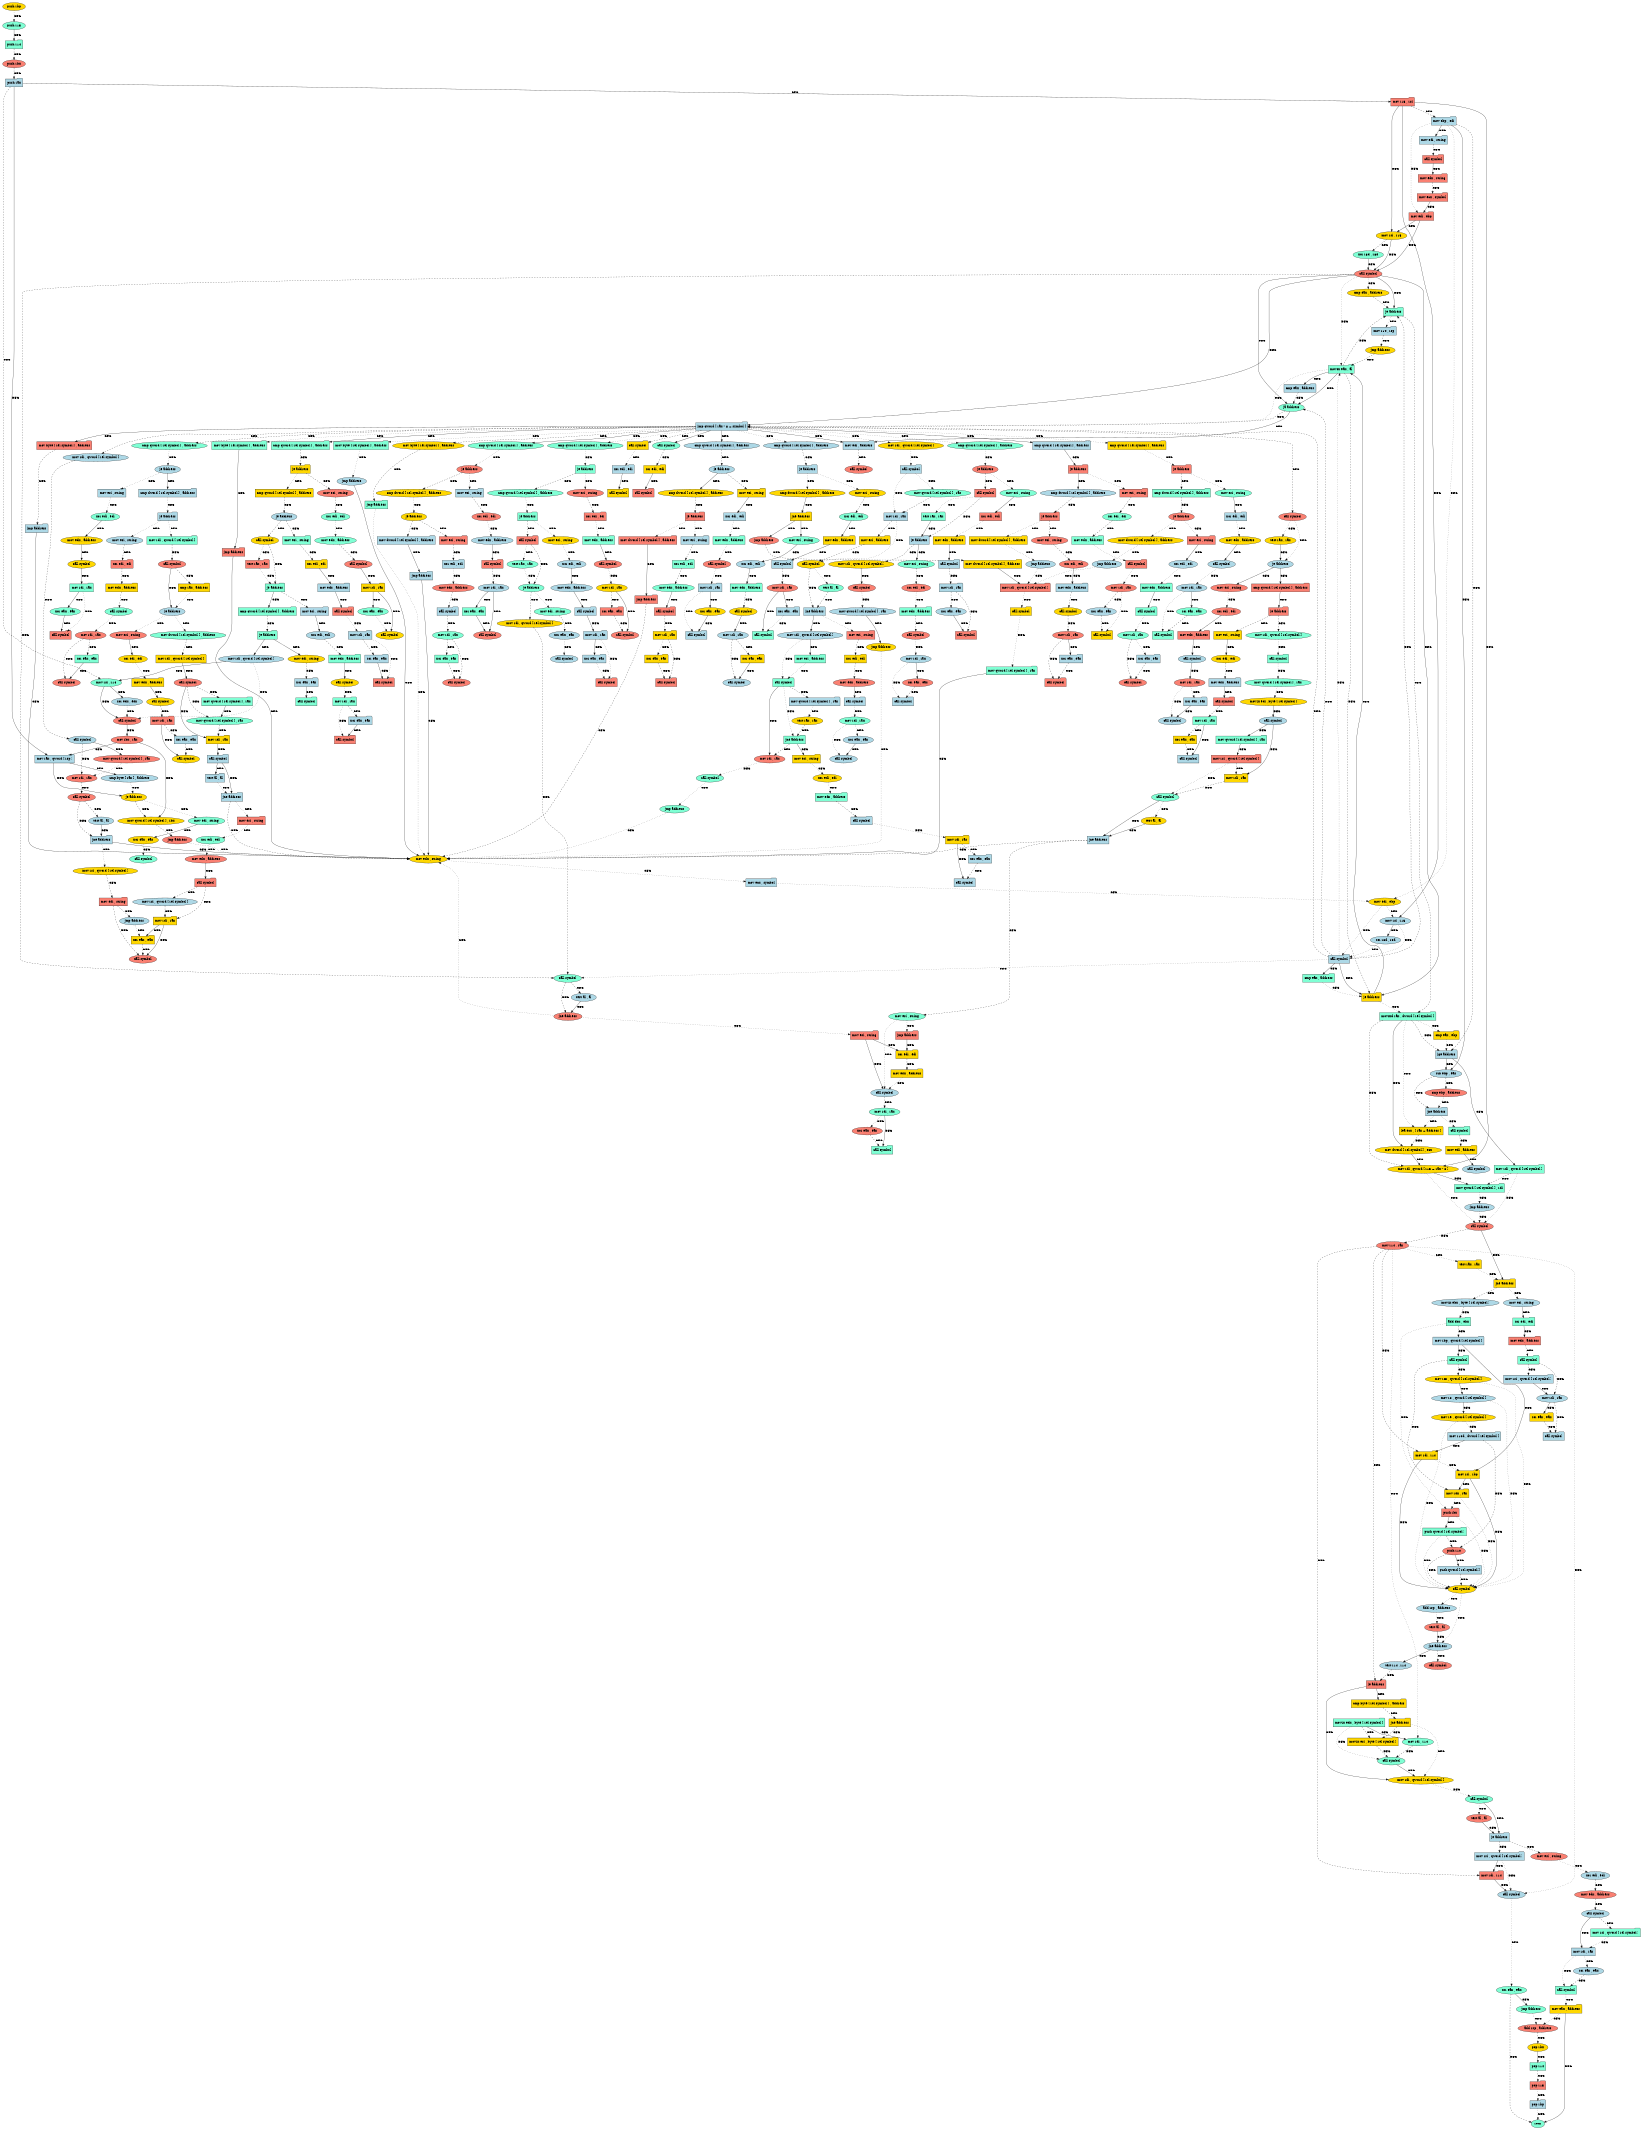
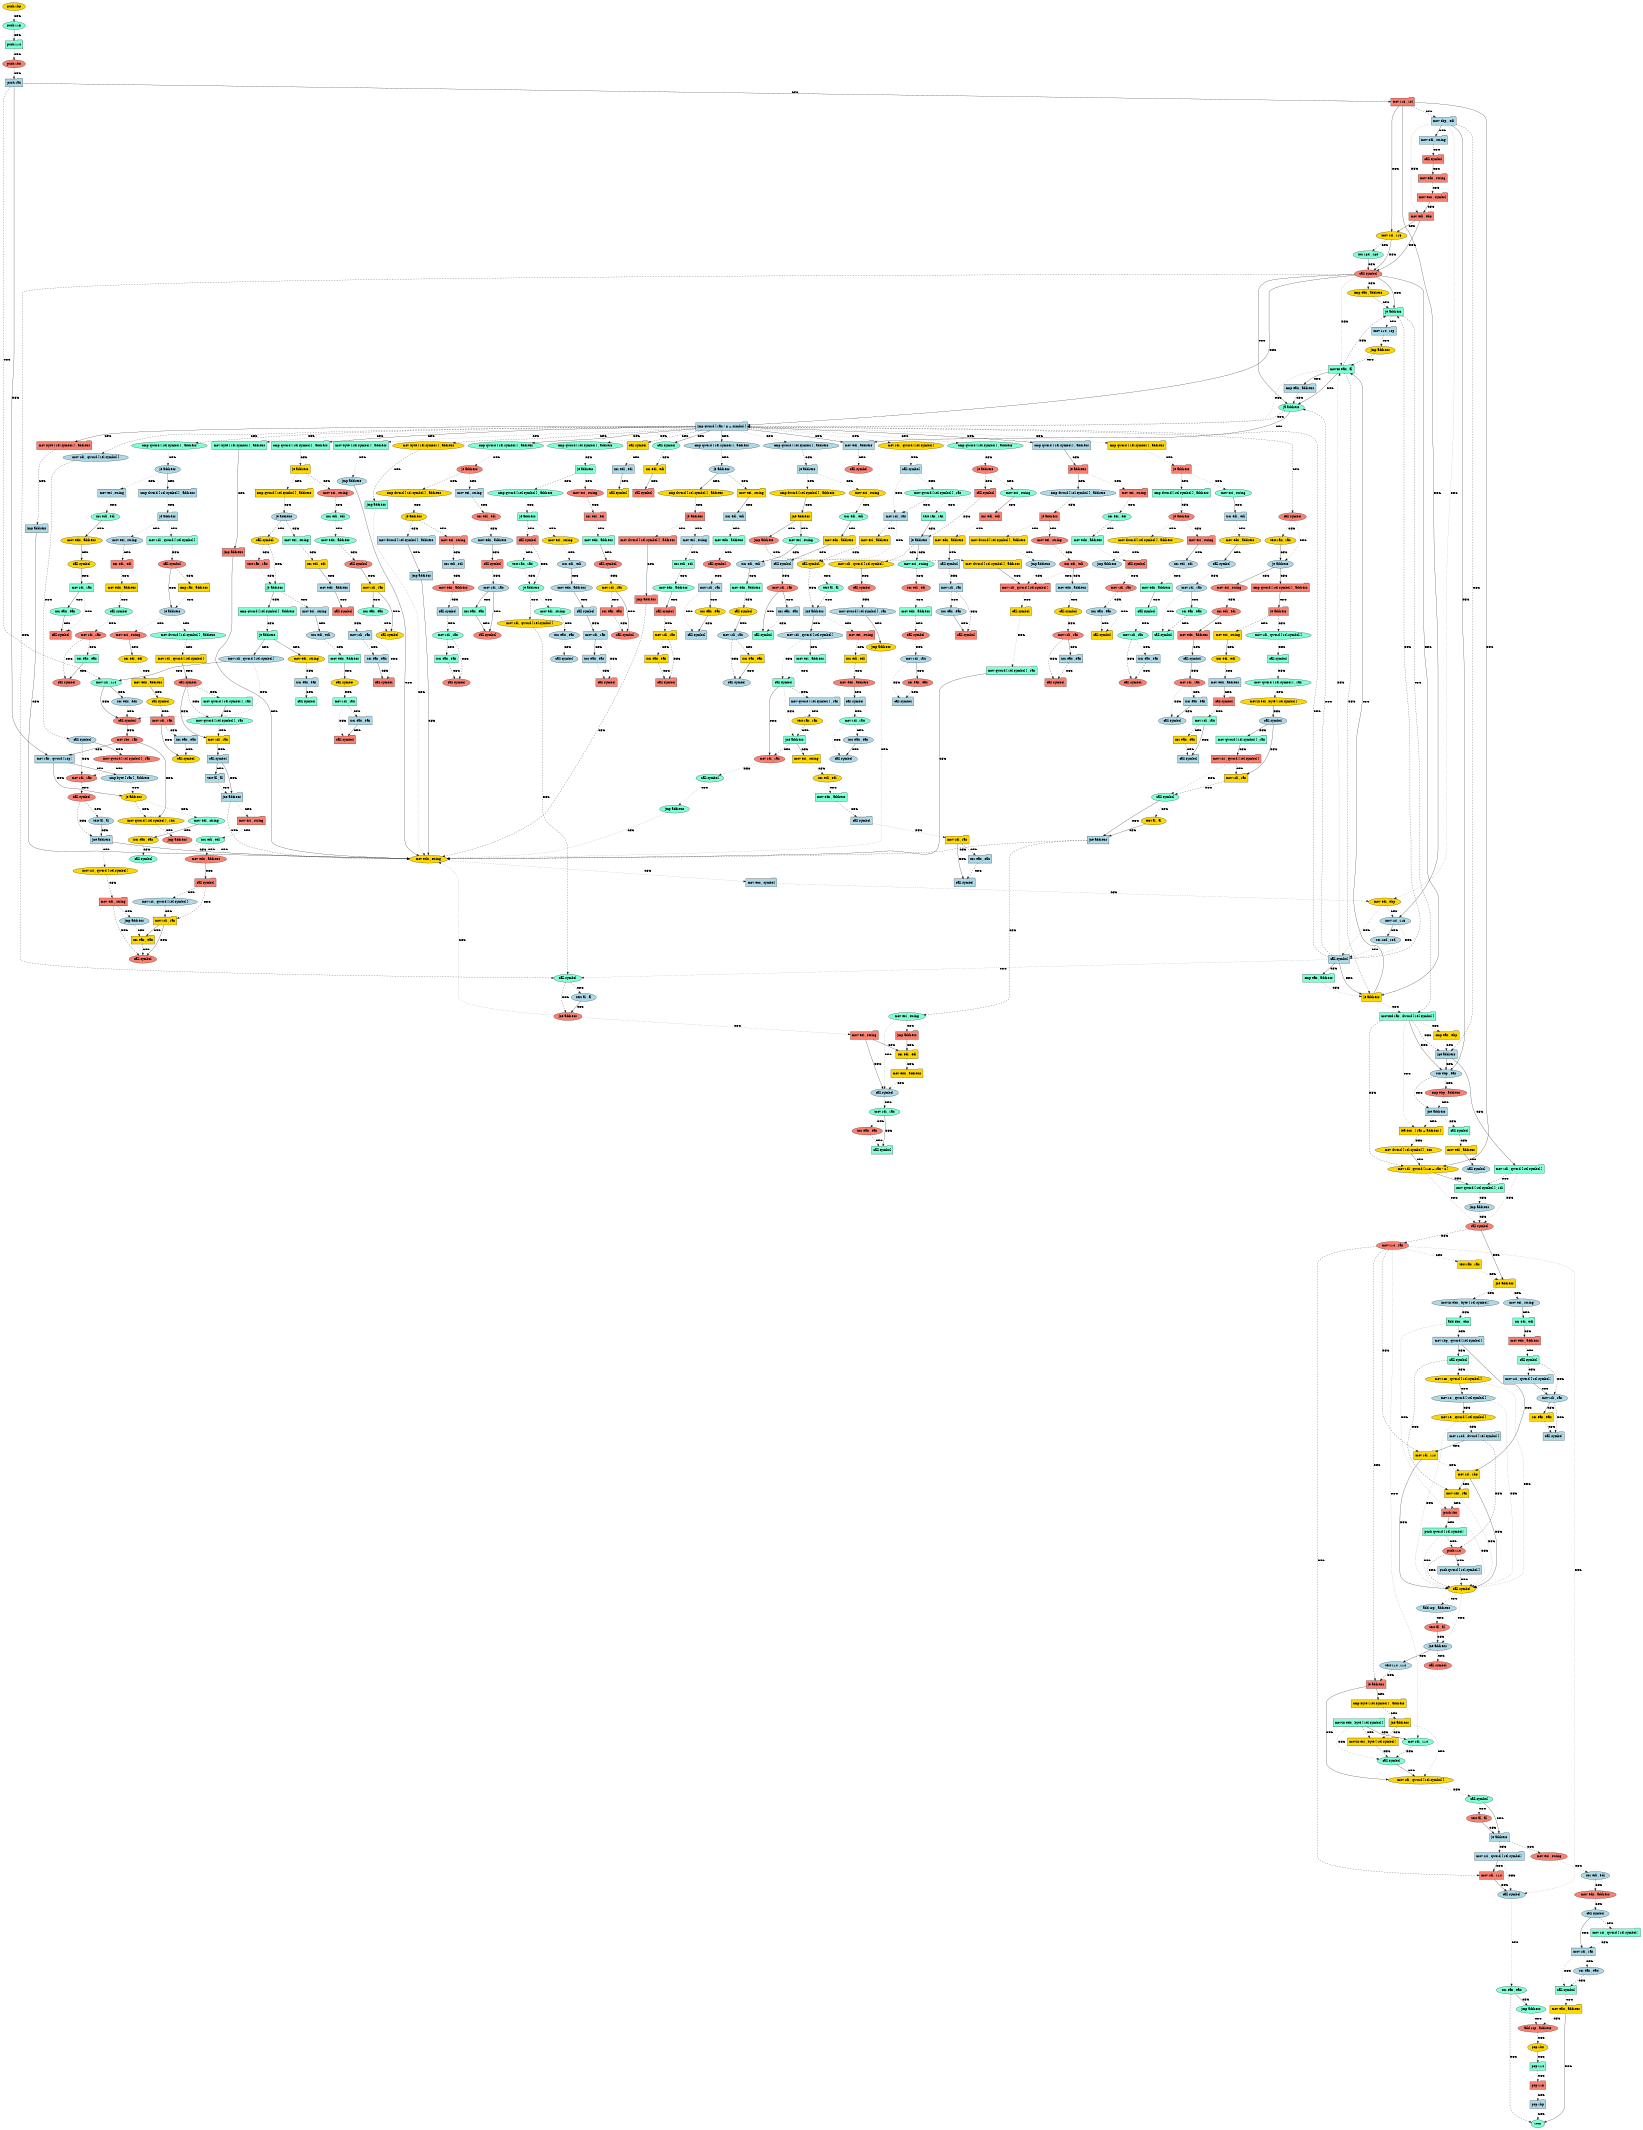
edge "movsxd rax , dword [ rel symbol ]" -> "mov dword [ rel symbol ] , ecx": now "movsxd rax , dword [ rel symbol ]" -> "sub ebp , eax"
